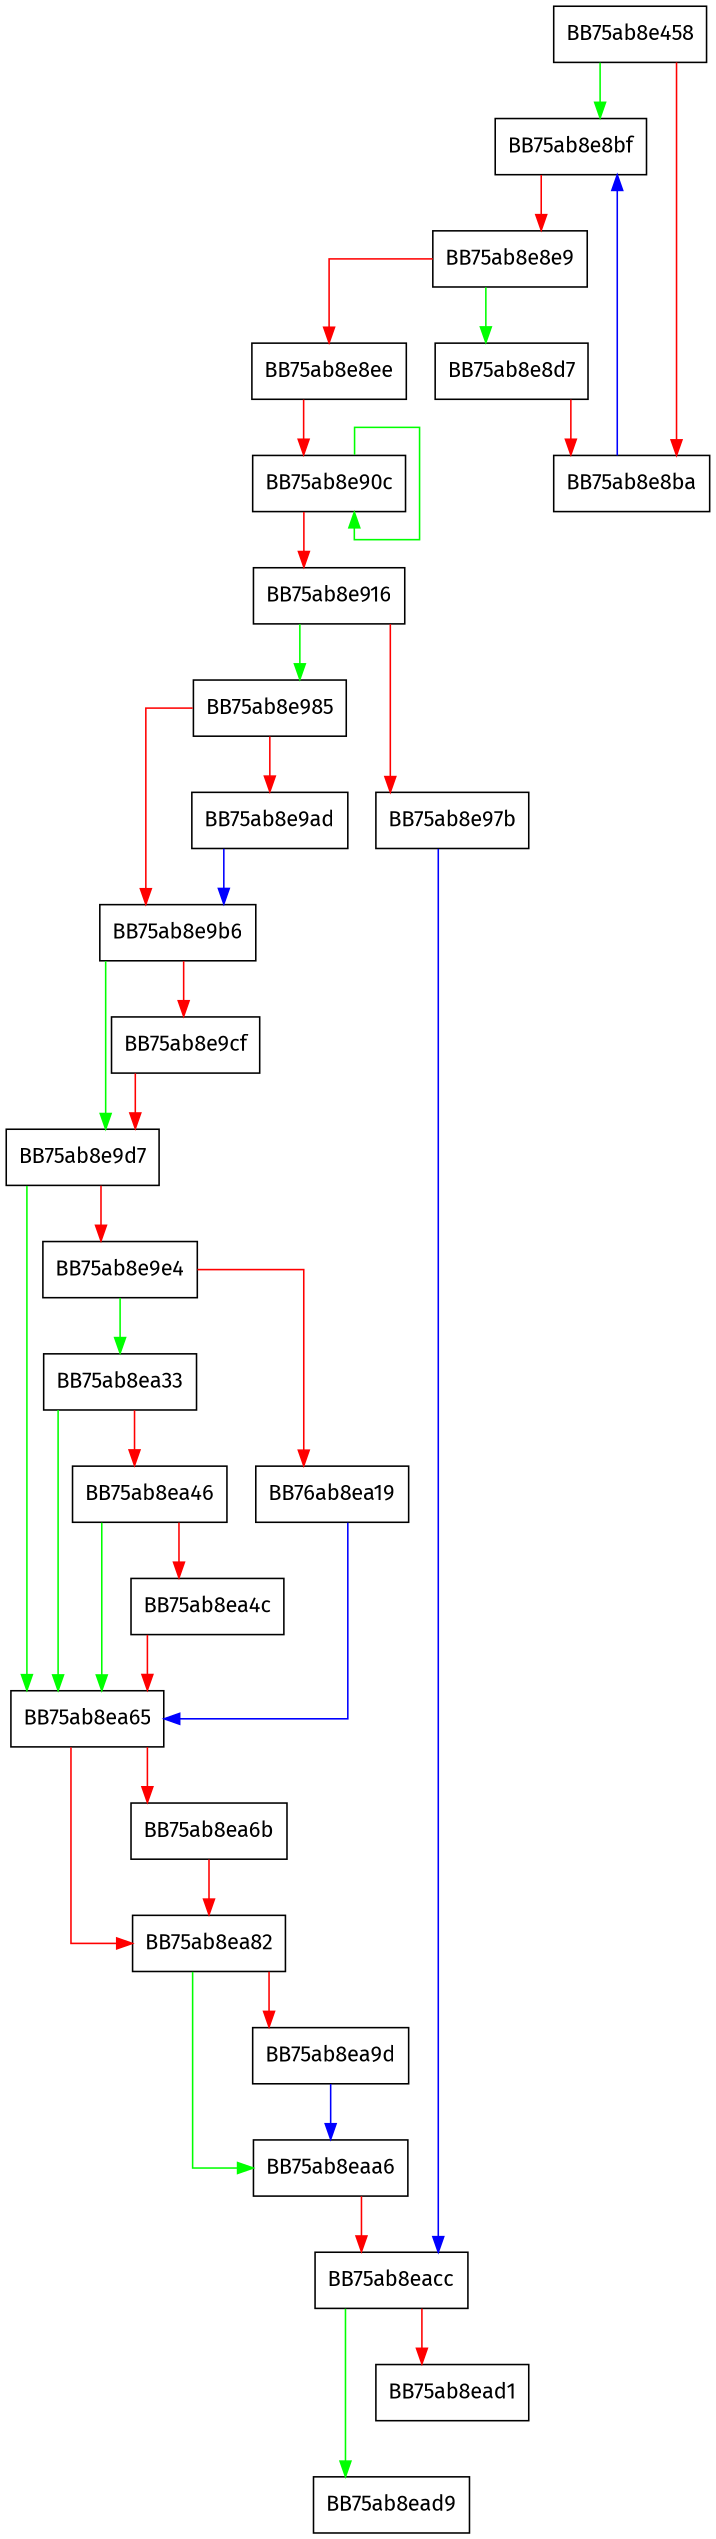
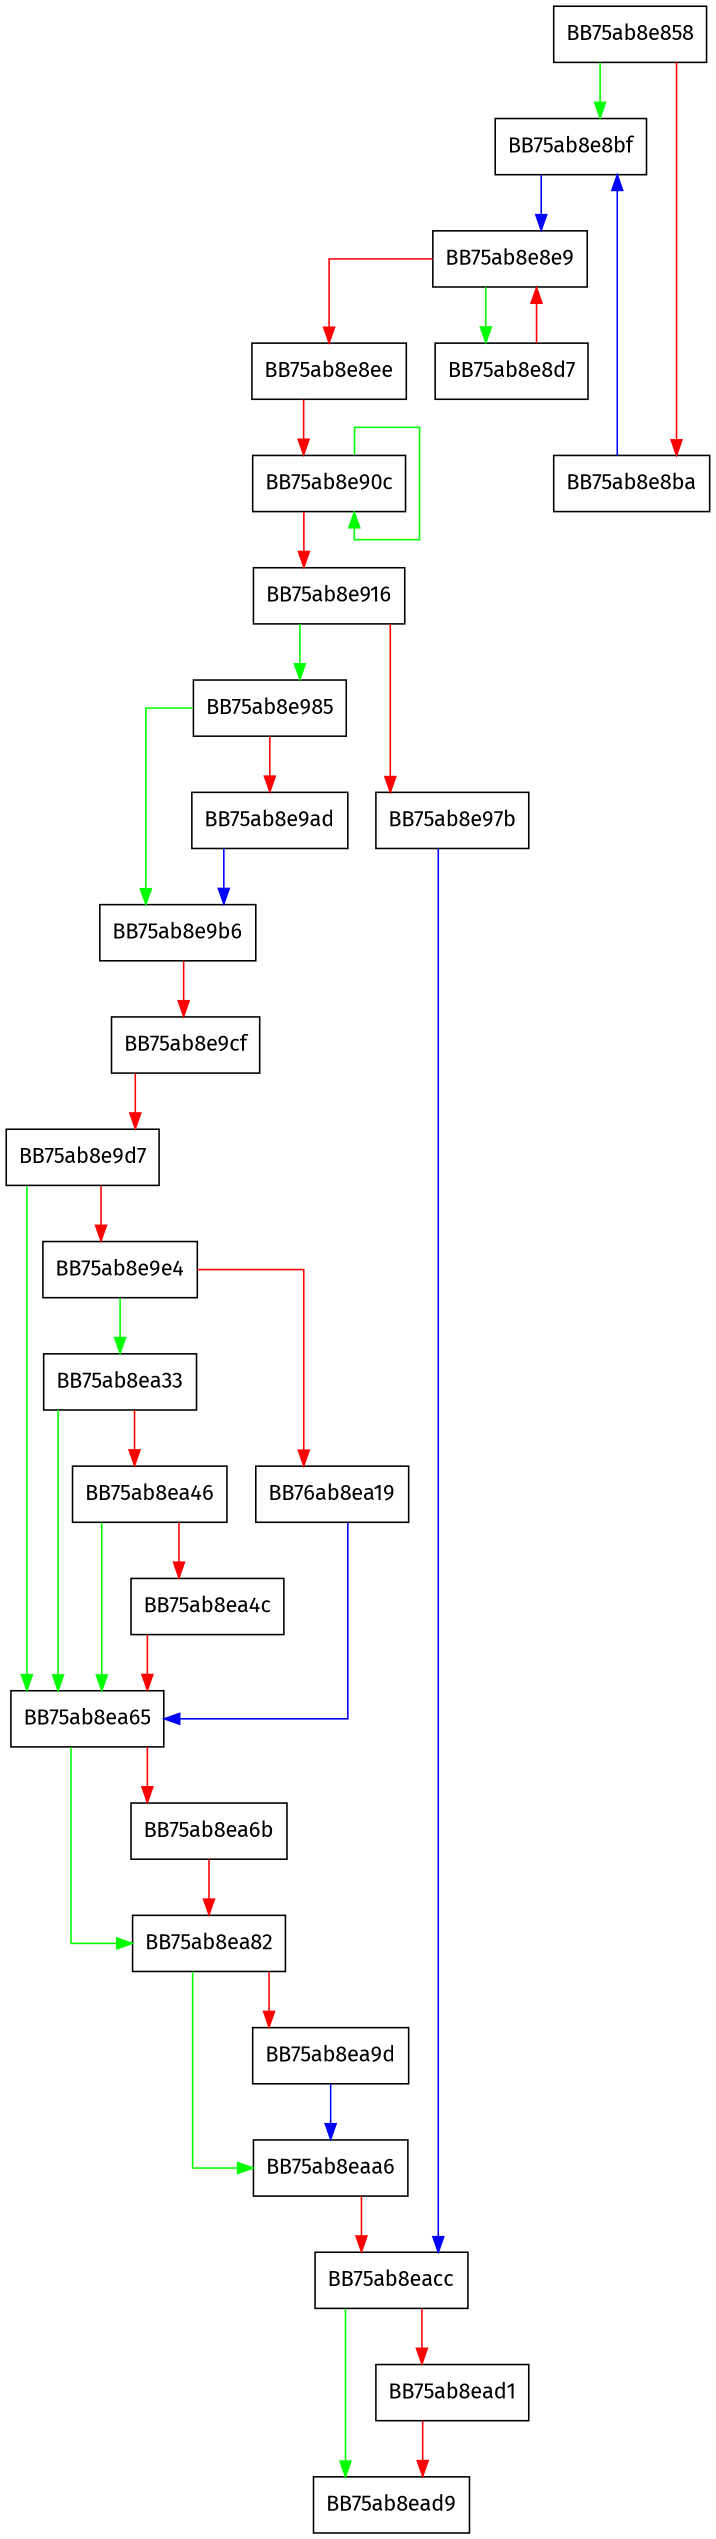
node "BB75ab8e458": label "BB75ab8e458" -> "BB75ab8e858"
edge "BB75ab8e8bf" -> "BB75ab8e8e9": color red -> blue
edge "BB75ab8e8d7" -> "BB75ab8e8ba": now "BB75ab8e8d7" -> "BB75ab8e8e9"
edge "BB75ab8e985" -> "BB75ab8e9b6": color red -> green
edge "BB75ab8e9b6" -> "BB75ab8e9d7": removed
edge "BB75ab8ea65" -> "BB75ab8ea82": color red -> green
edge "BB75ab8ead1" -> "BB75ab8ead9": added
